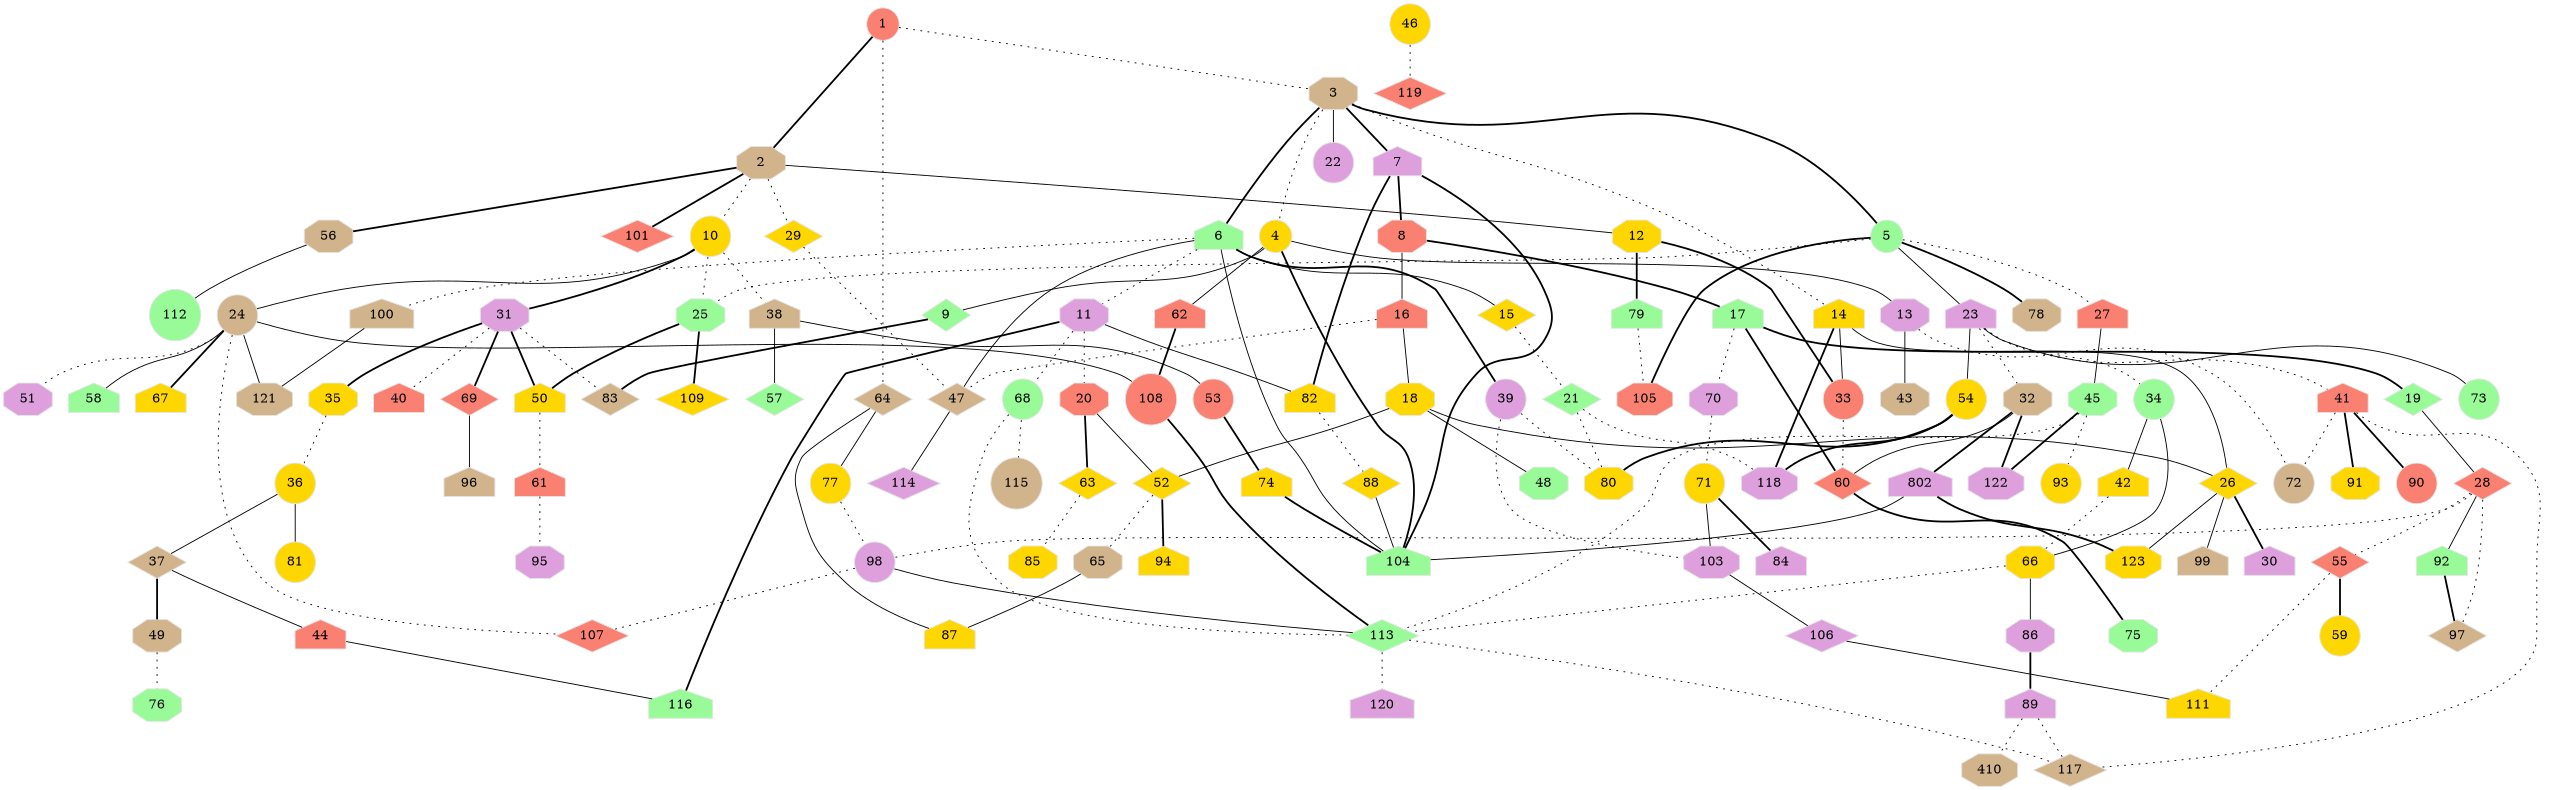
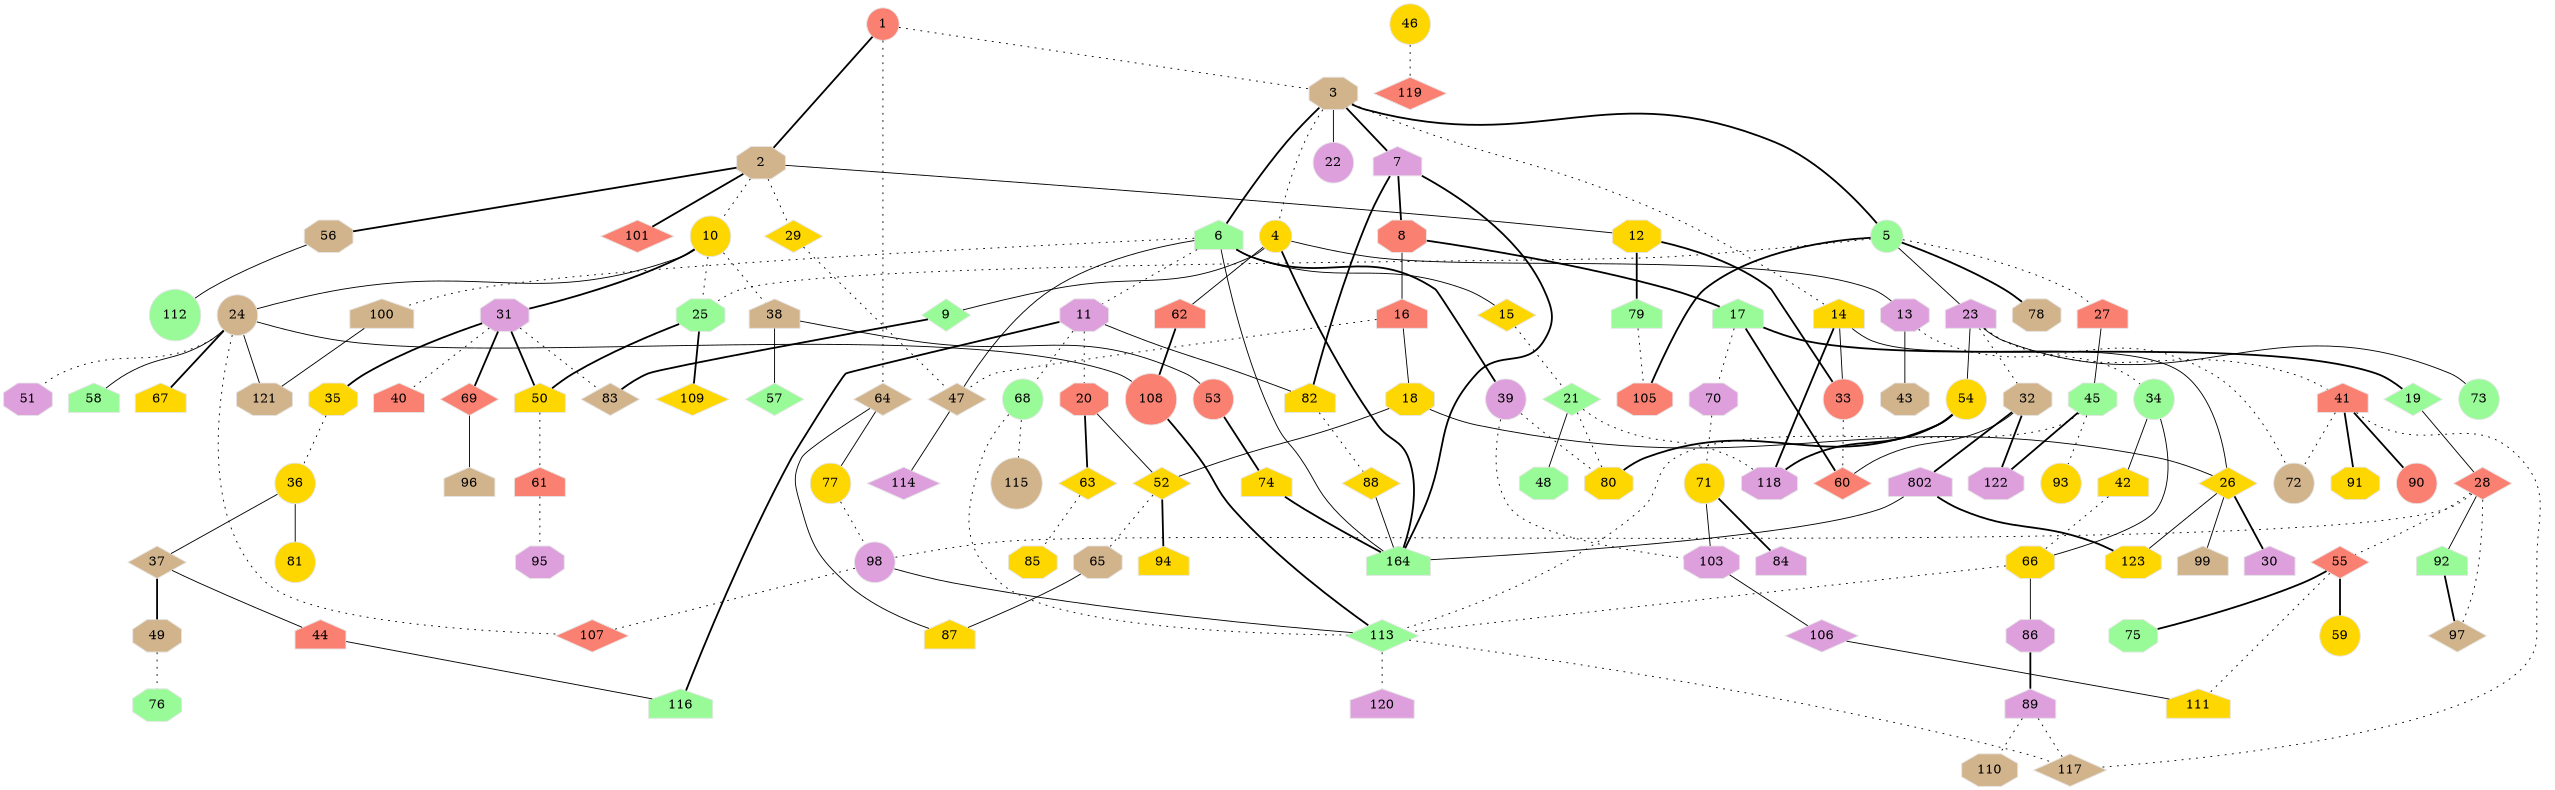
edge "18" -- "48": now "21" -- "48"
edge "60" -- "75": now "55" -- "75"
node "104": label "104" -> "164"
node "410": label "410" -> "110"
